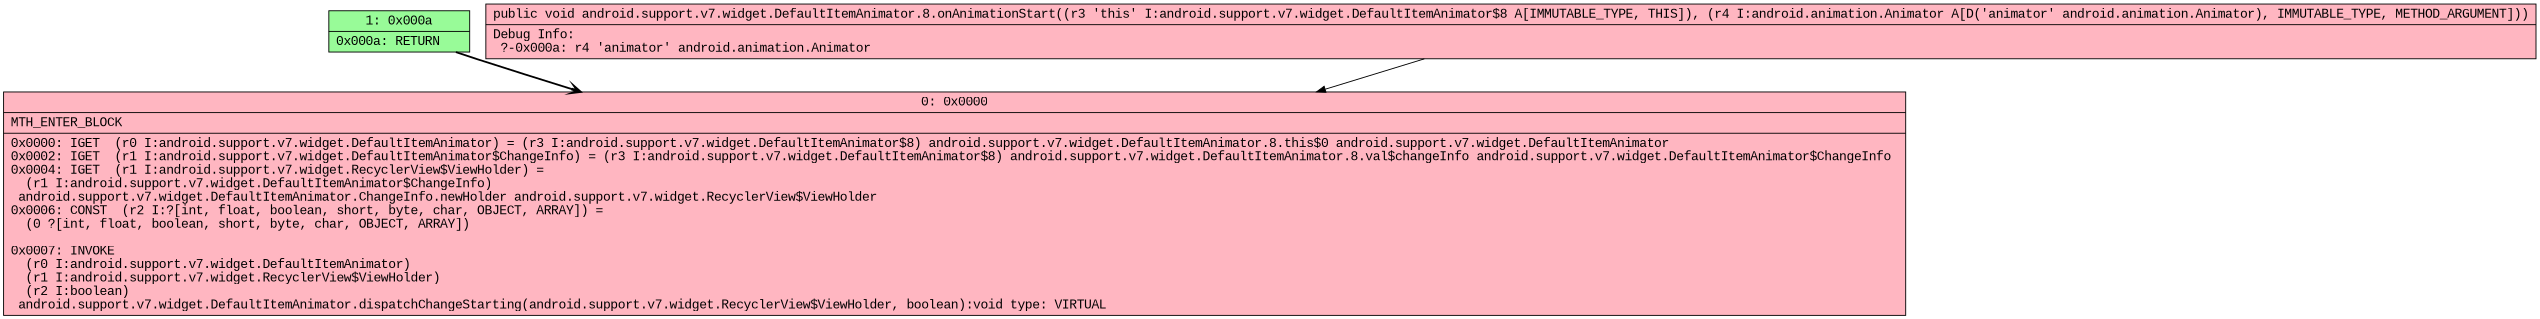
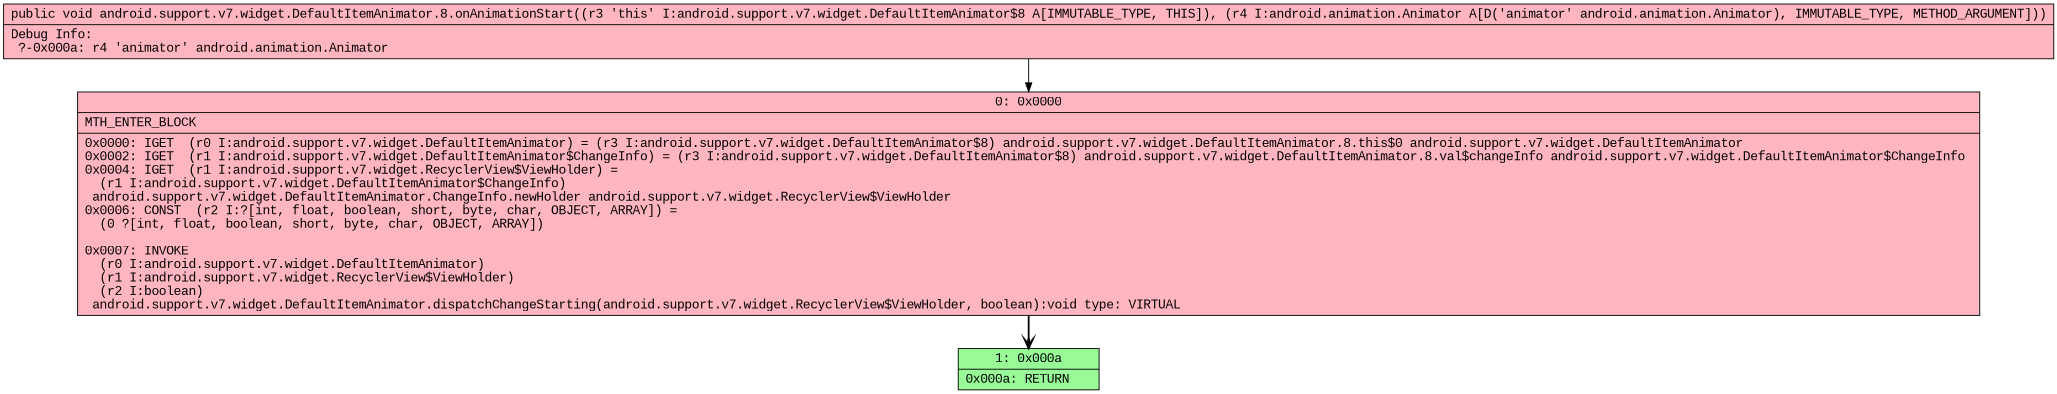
edge "1: 0x000a" -> "0: 0x0000": reversed
